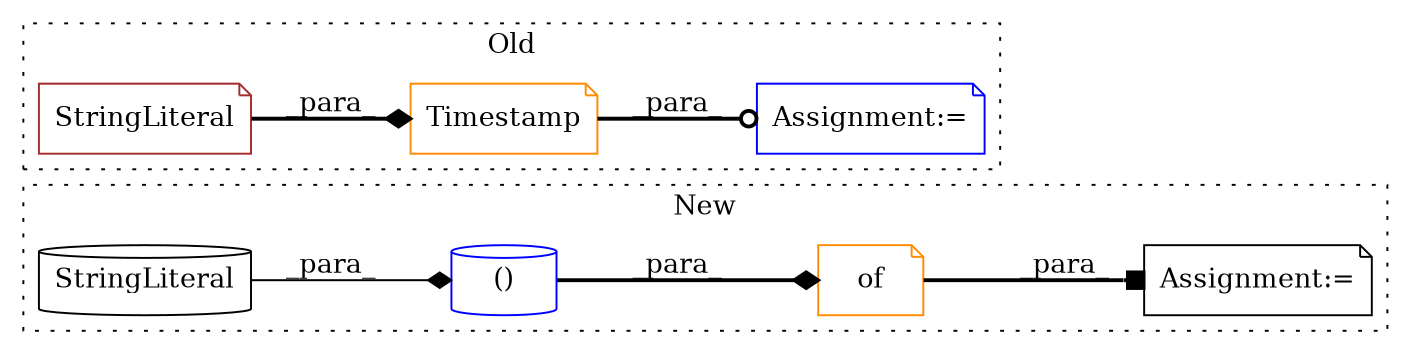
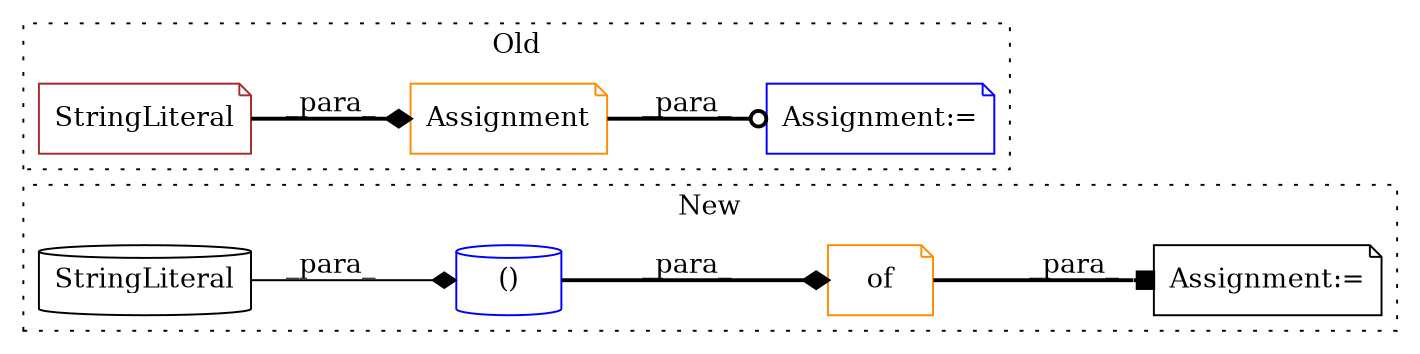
node "Timestamp": label "Timestamp" -> "Assignment"
